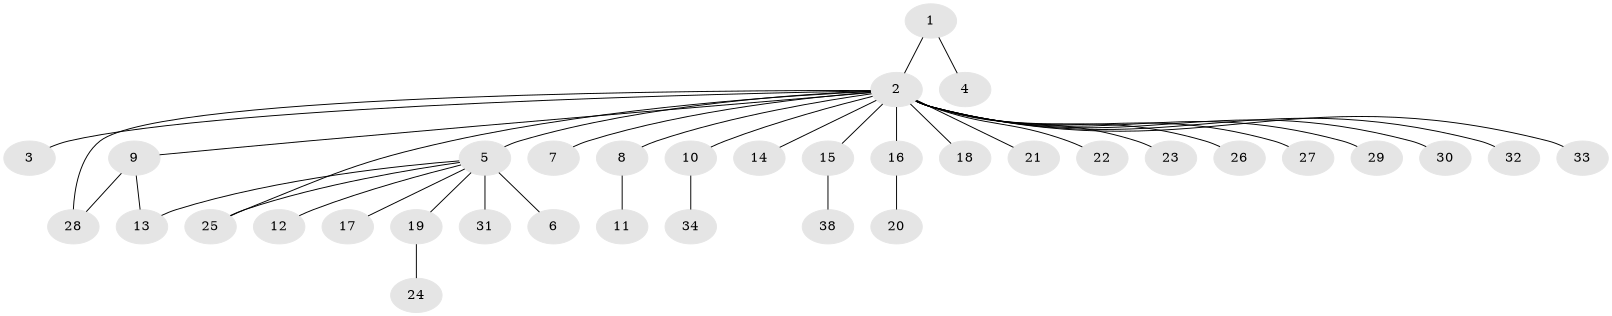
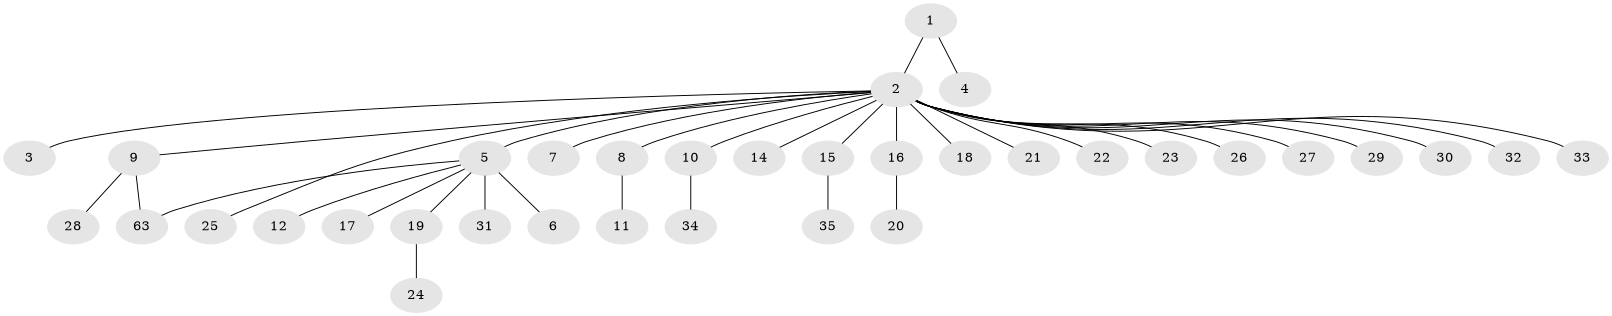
edge "2" -- "28": removed
edge "5" -- "25": removed
node "13": label "13" -> "63"
node "38": label "38" -> "35"
